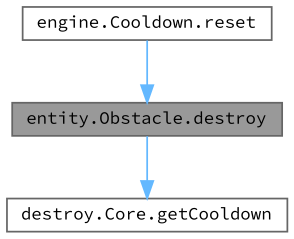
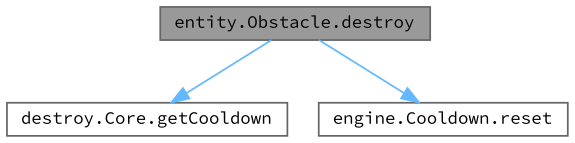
edge "engine.Cooldown.reset" -> "entity.Obstacle.destroy": reversed
